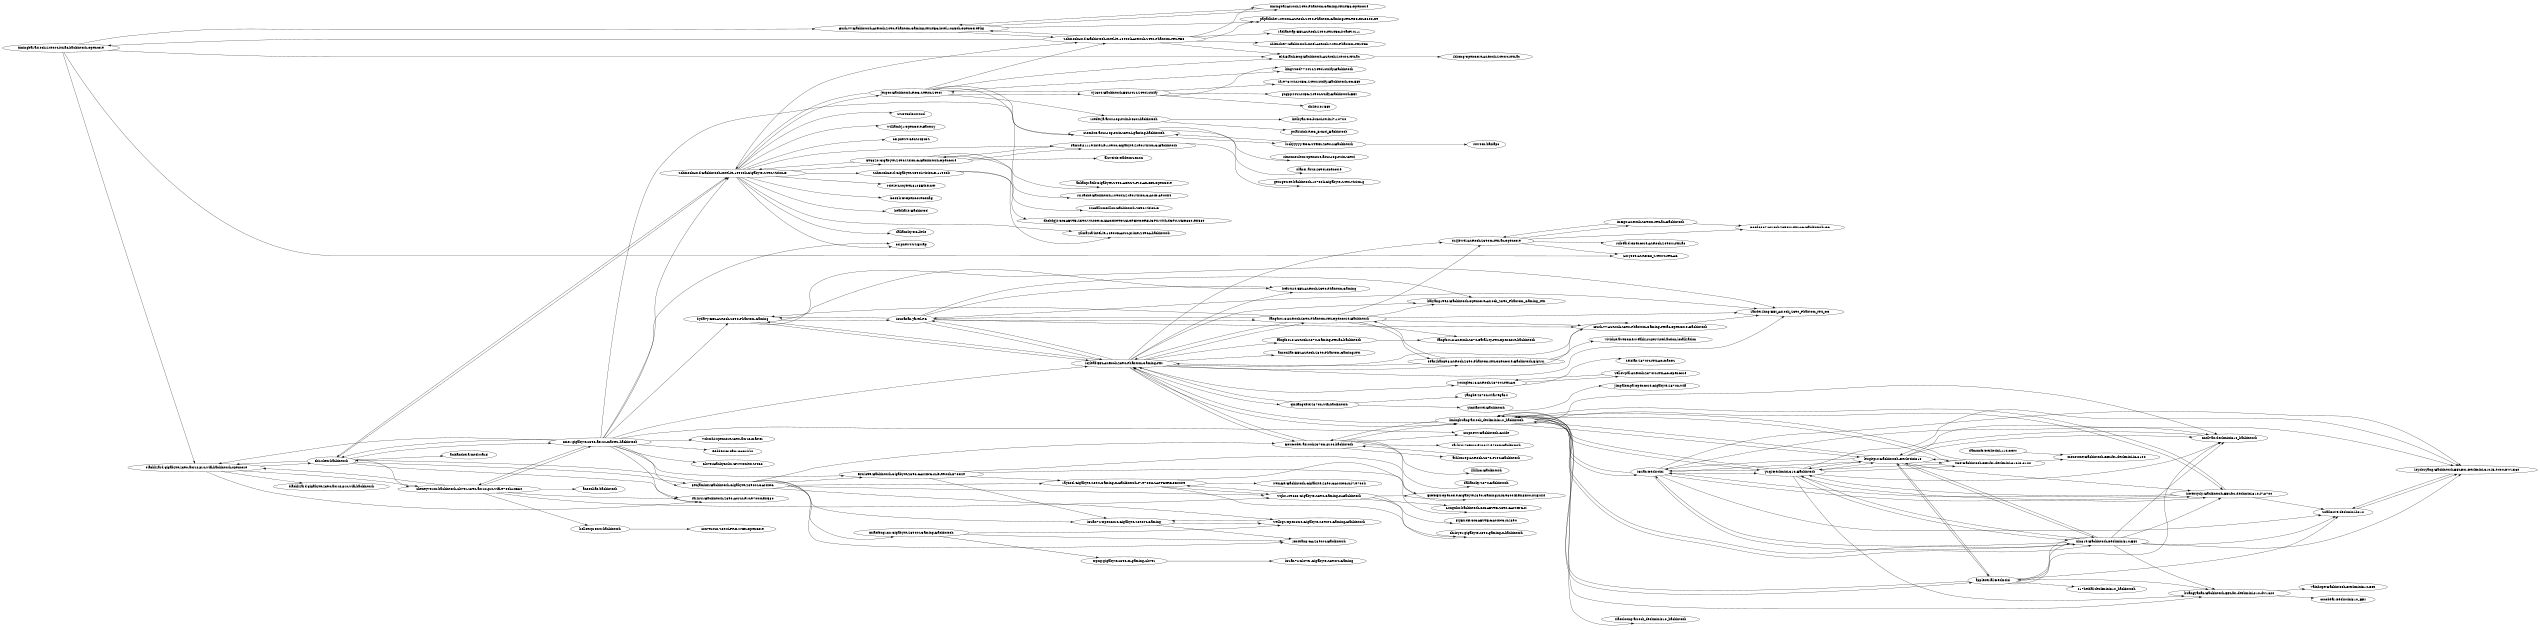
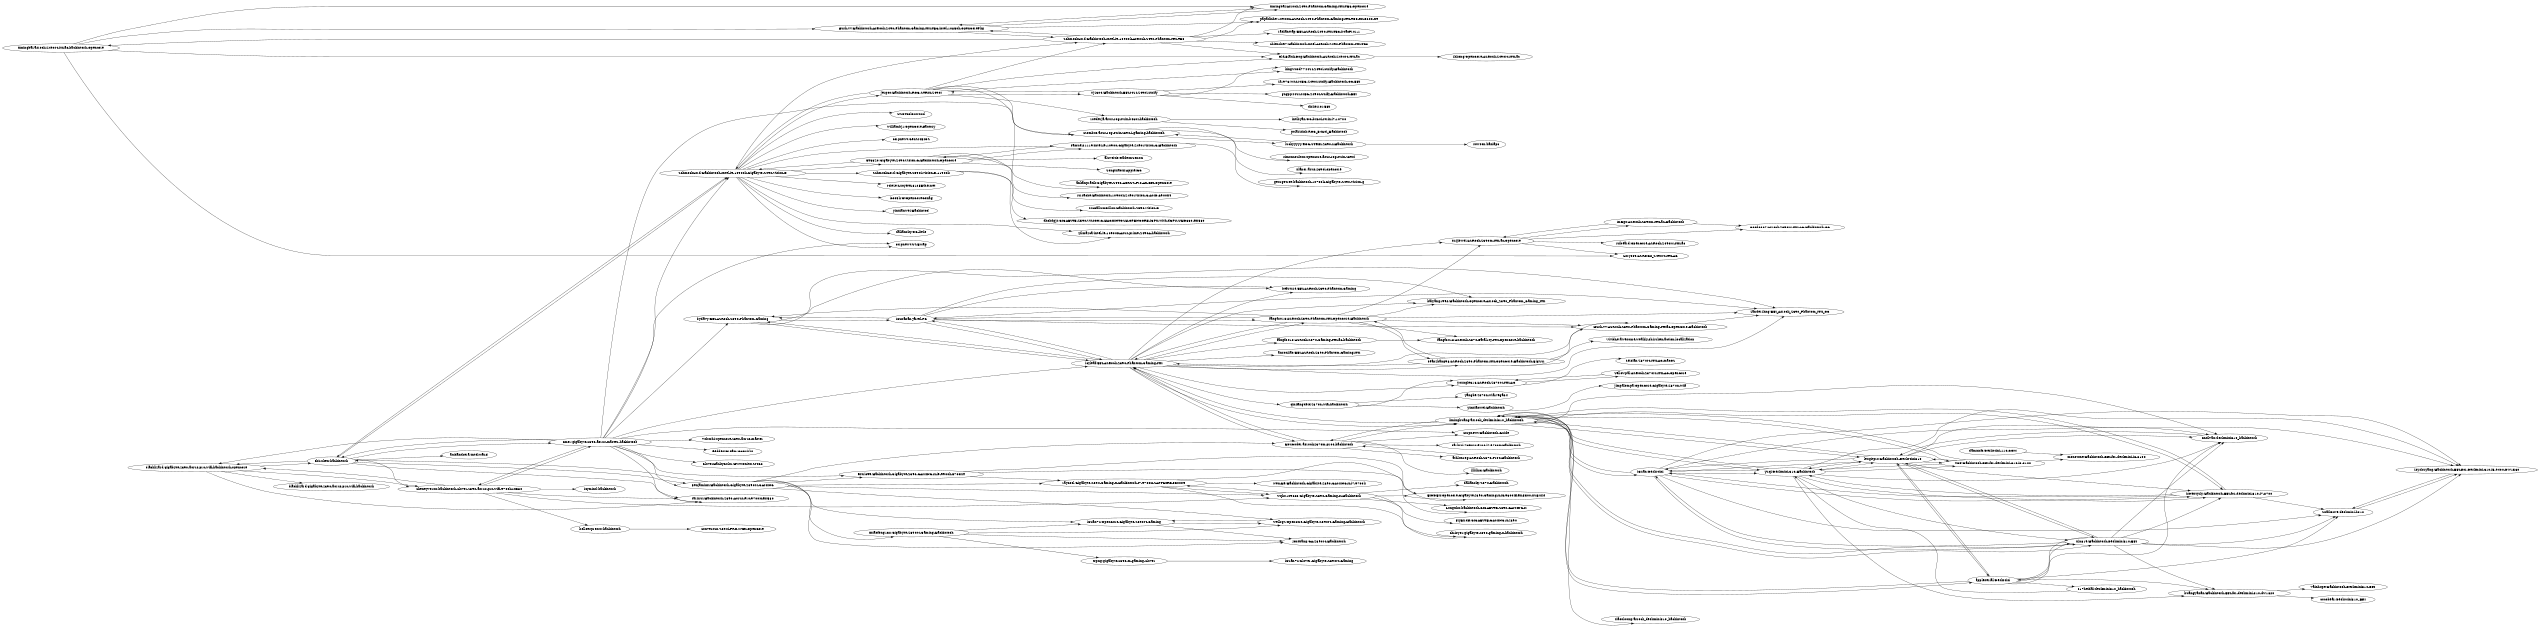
node "SongXiaoXi/AppleIGC": added
node "headkaze/Hackintool": label "headkaze/Hackintool" -> "yinxianwei/Hackintool"
edge "Xmingbai/asrock-Z490M-itx-ac-hackintosh-Opencore" -> "blacklizard/gigabyte-z390-aorus-pro-wifi-hackintosh-opencore": now "Xmingbai/asrock-Z490M-itx-ac-hackintosh-Opencore" -> "Xmingbai/Asrock-Z490-Phantom-Gaming-ITX-TB3-Opencore"
node "VividLe/awesome-weakly-supervised-action-localization": label "VividLe/awesome-weakly-supervised-action-localization" -> "VividLe/awesome-weakly-shiruken-action-localization"
edge "qinkangdeid/z370n-wifi-hackintosh" -> "icyleaf/EFI-ASRock-Z390-Phantom-Gaming-ITX": now "qinkangdeid/z370n-wifi-hackintosh" -> "youngle316/ASRock-Z370M-ITX-AC"
edge "HouCoder/asrock-z370m-pro4-hackintosh" -> "daliansky/Z370-Hackintosh": now "wqh0109663/Gigabyte-Z390-Gaming-X-Hackintosh" -> "daliansky/Z370-Hackintosh"
node "ansonliao/hackintosh": label "ansonliao/hackintosh" -> "icymind/hackintosh"
edge "extric99/Hackintosh-Gigabyte-Z390-GAMING-X-i9-9900k-5700XT" -> "iGuan7u/OpenCore-Gigabyte-Z390M-Gaming": now "xxiaofeng132/Gigabyte-Z390M-Gaming-Hackintosh" -> "iGuan7u/OpenCore-Gigabyte-Z390M-Gaming"
edge "xjn819/Hackintosh-Deskmini310-EFI" -> "yuqi/Deskmini-310-Hackintosh": now "217heidai/deskmini310_hackintosh" -> "yuqi/Deskmini-310-Hackintosh"
edge "liminghuang/asrock_deskmini310_hackintosh" -> "huangyanan/Hackintosh-EFI-for-deskmini-310-dw1820": removed
